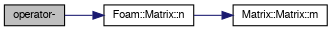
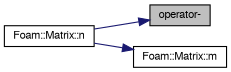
edge "operator-" -> "Foam::Matrix::n": reversed
node "Matrix::Matrix::m": label "Matrix::Matrix::m" -> "Foam::Matrix::m"
